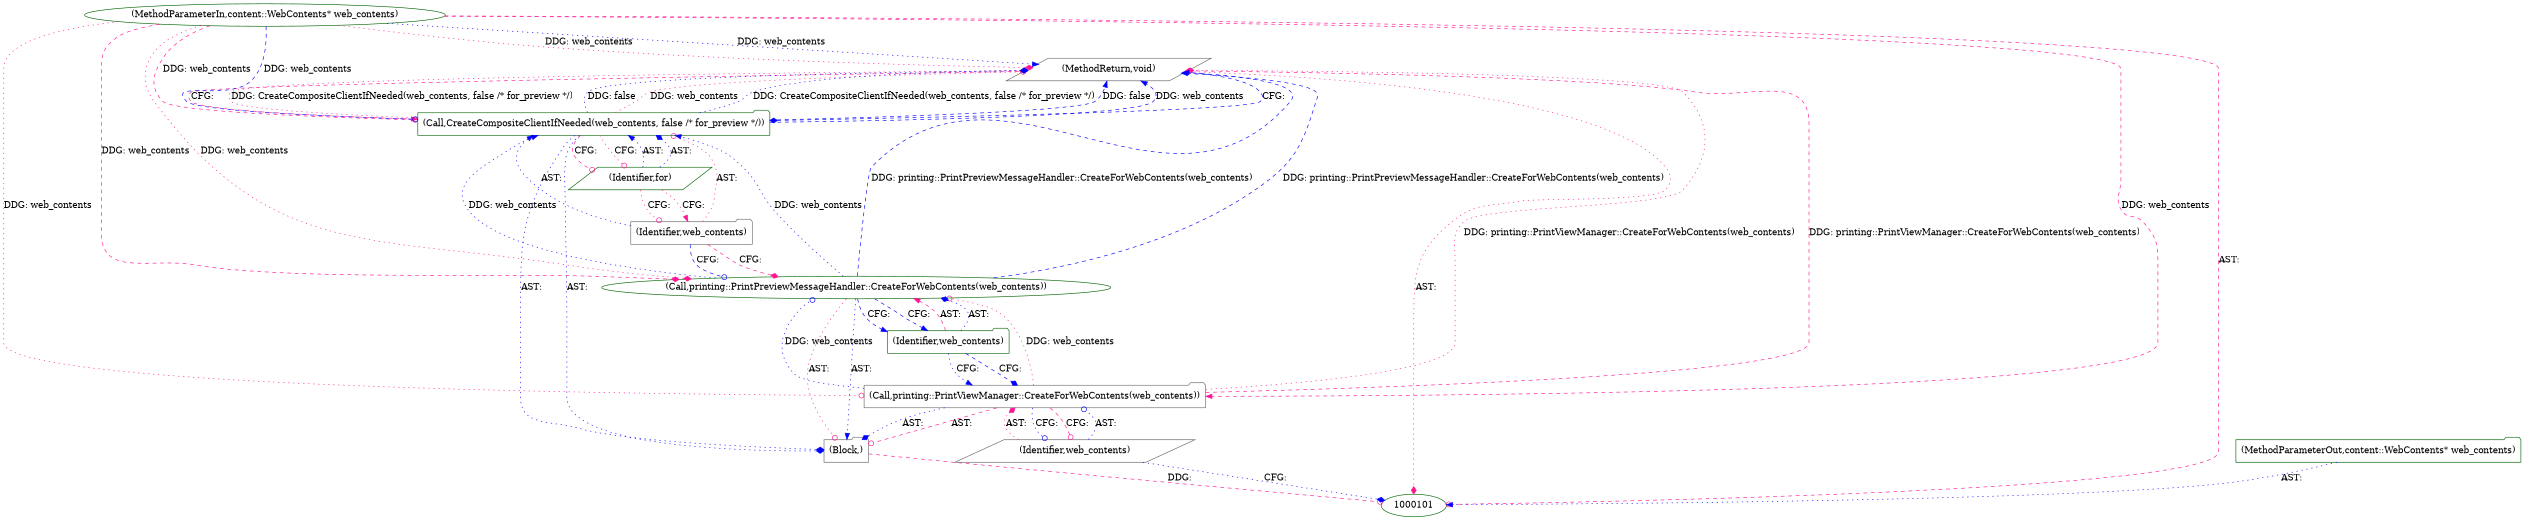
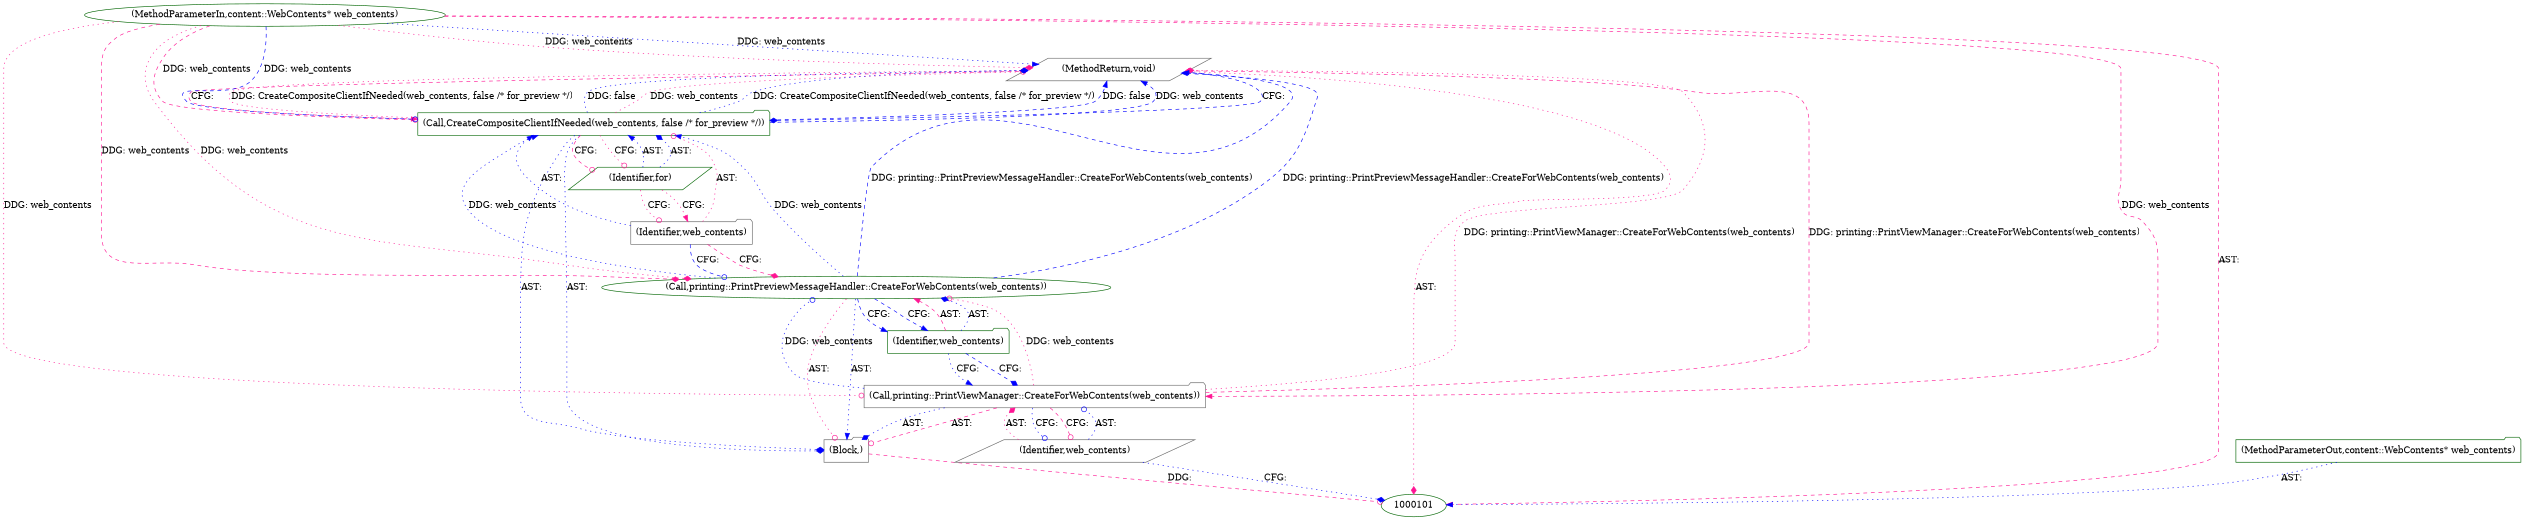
edge "(MethodParameterIn,content::WebContents* web_contents)" -> "1000101": arrowhead odot -> normal
